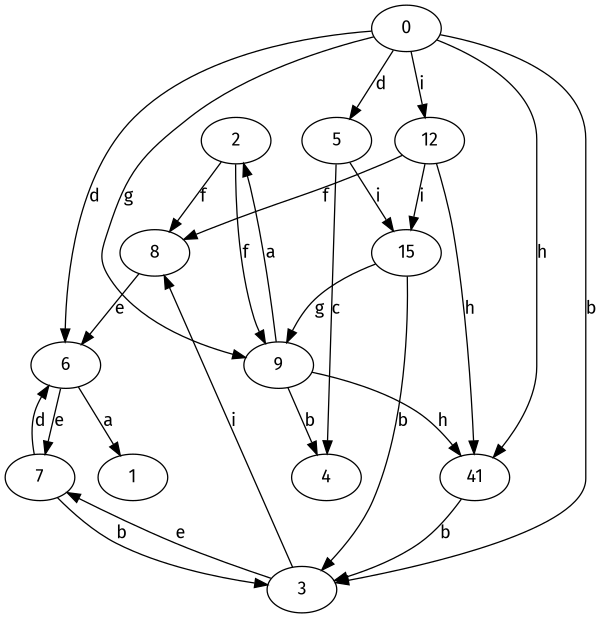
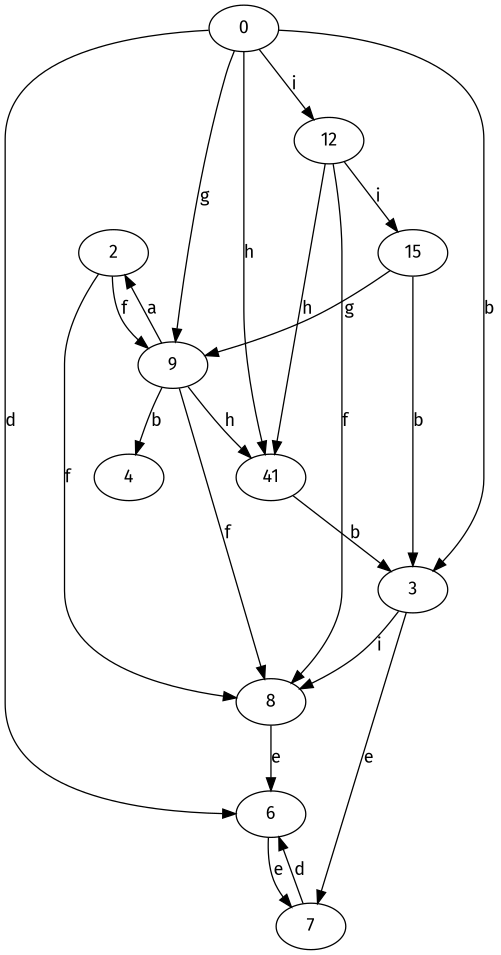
node "5": removed
node "1": removed
edge "9" -> "8": added, label "f"
edge "7" -> "3": removed, label "b"
